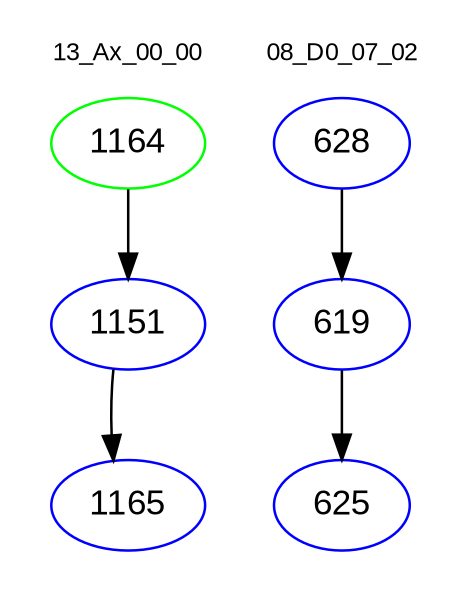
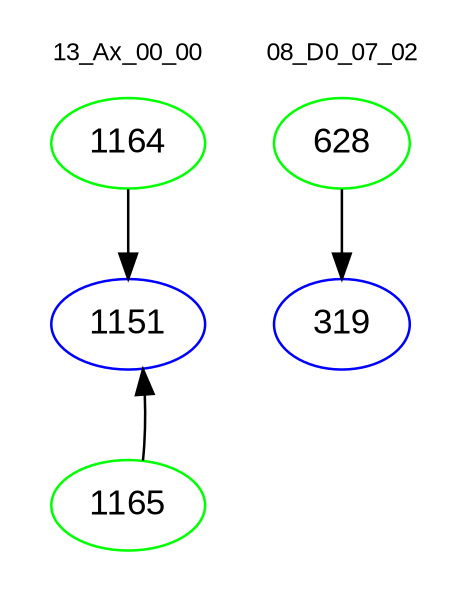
node "628": color blue -> green
node "619": label "619" -> "319"
edge "1151" -> "1165": reversed
node "1165": color blue -> green
node "625": removed
